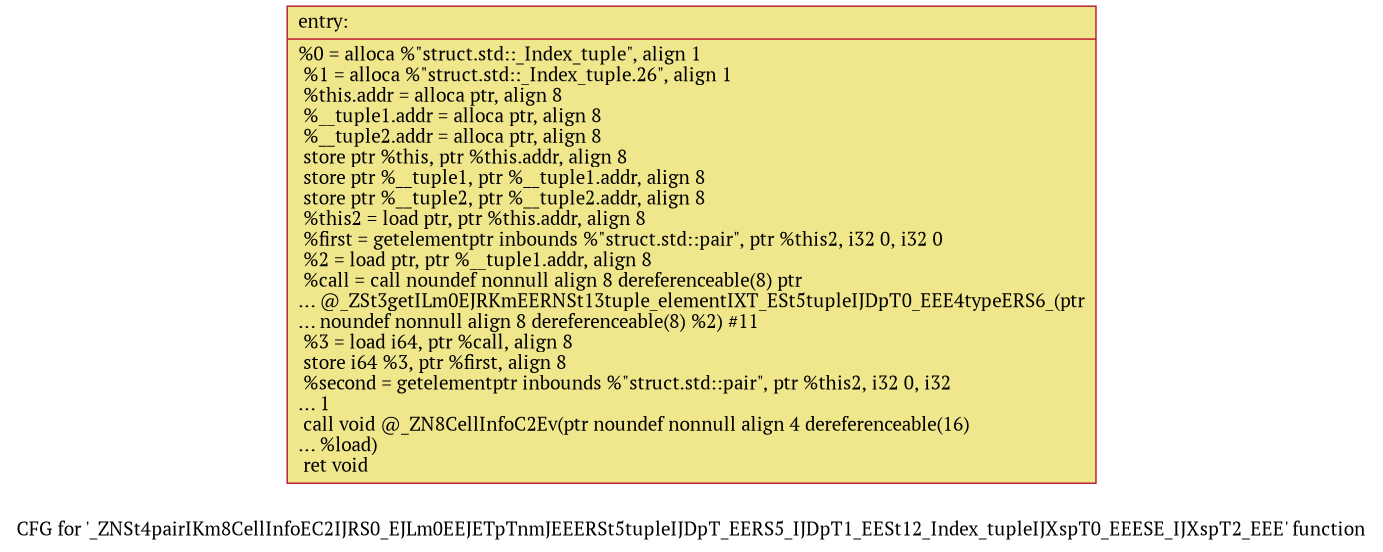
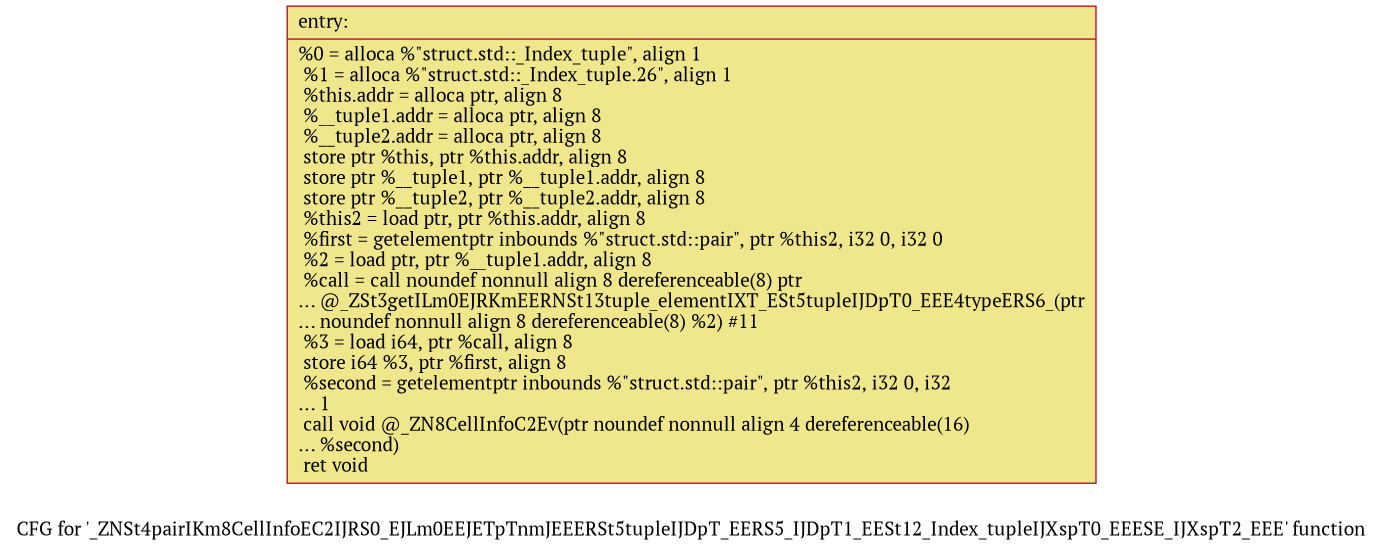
node "entry:": text "... %load)" -> "... %second)"
